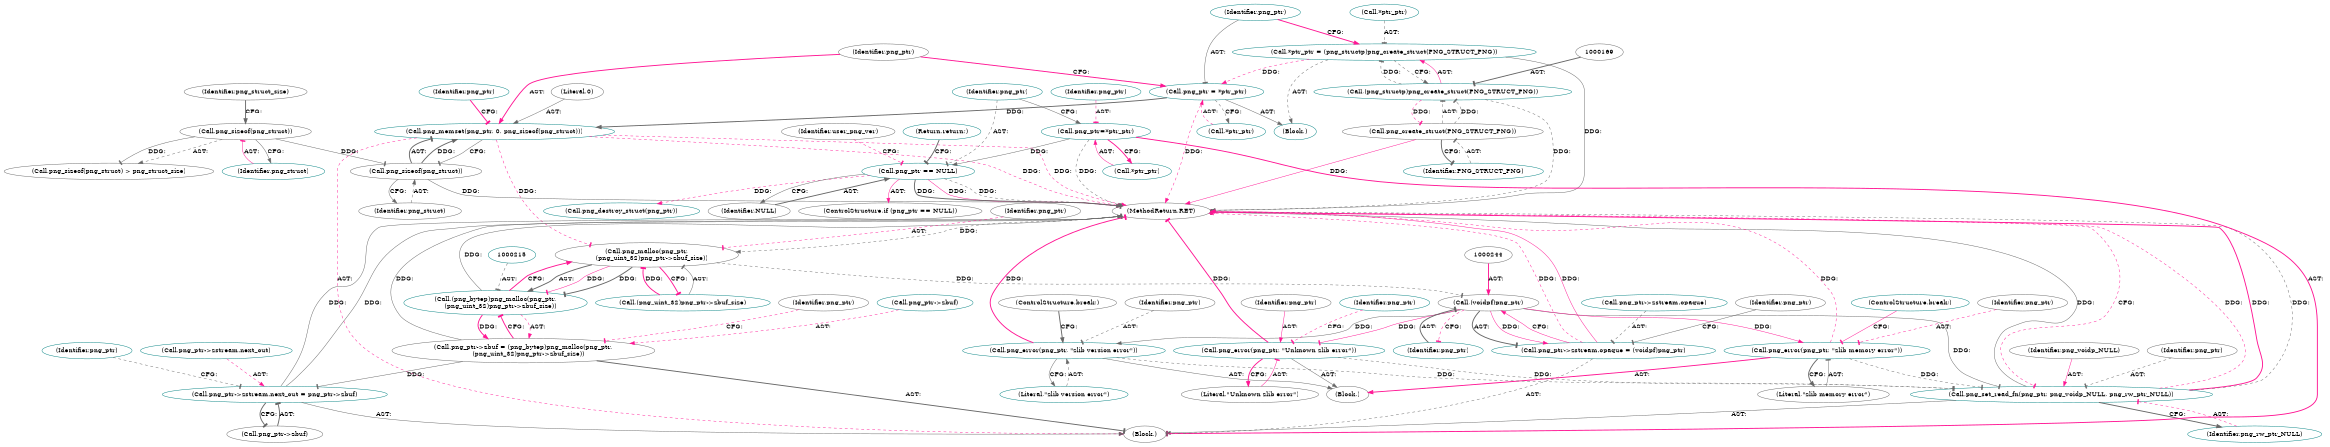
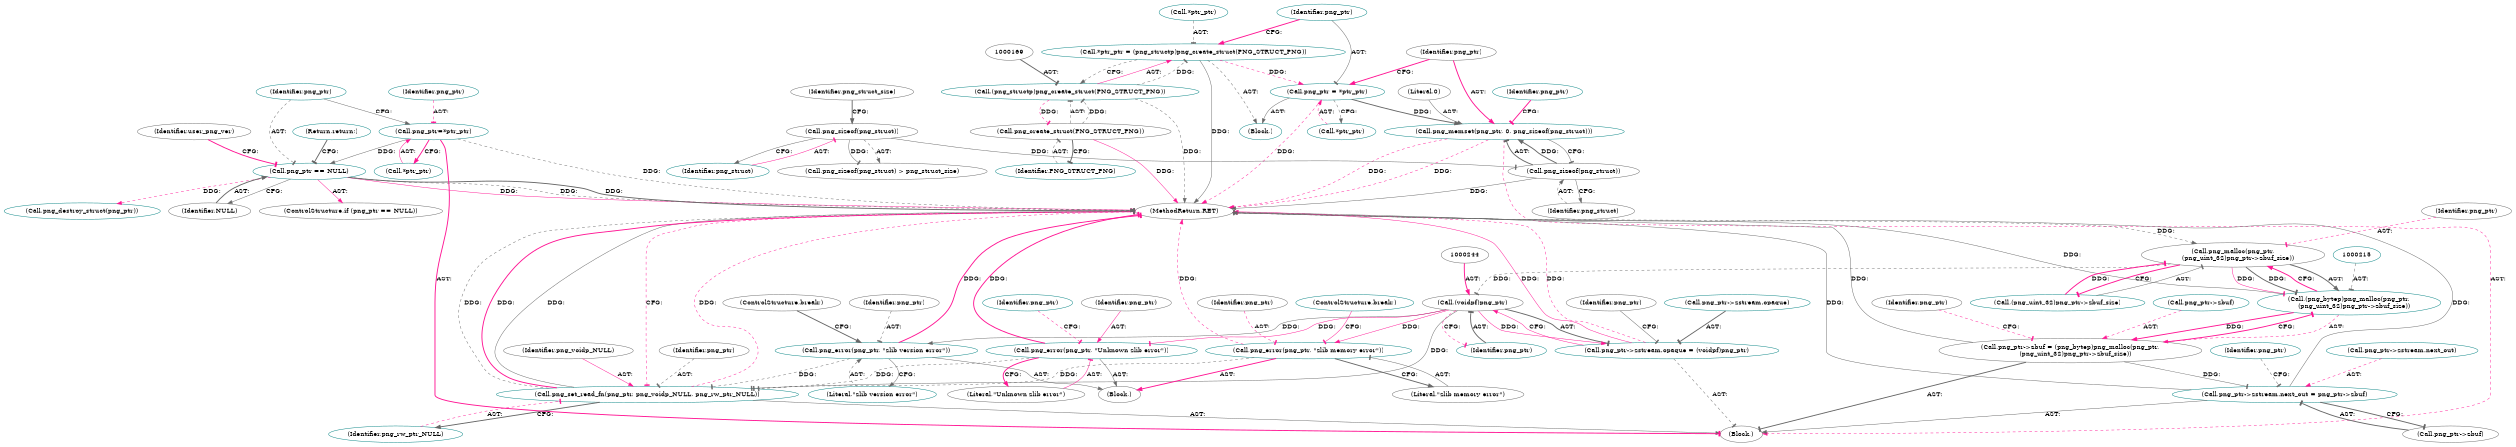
edge "(Identifier,user_png_ver)" -> "(Call,png_ptr == NULL)": style dashed -> bold
edge "(Call,png_memset(png_ptr, 0, png_sizeof(png_struct)))" -> "(Call,png_malloc(png_ptr, (png_uint_32)png_ptr->zbuf_size))": removed, label "DDG:"
edge "(Call,png_ptr->zstream.opaque)" -> "(Call,png_ptr->zstream.opaque = (voidpf)png_ptr)": style dashed -> bold
